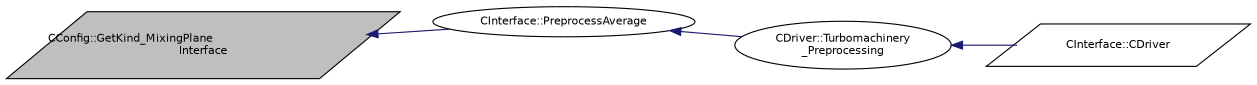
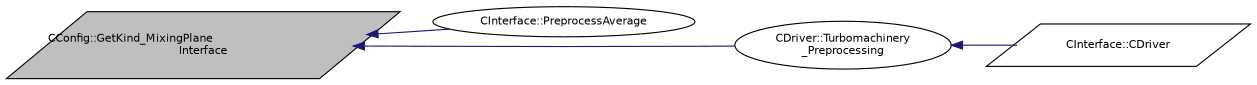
edge "CDriver::Turbomachinery _Preprocessing" -> "CInterface::PreprocessAverage": now "CDriver::Turbomachinery _Preprocessing" -> "CConfig::GetKind_MixingPlane Interface"
